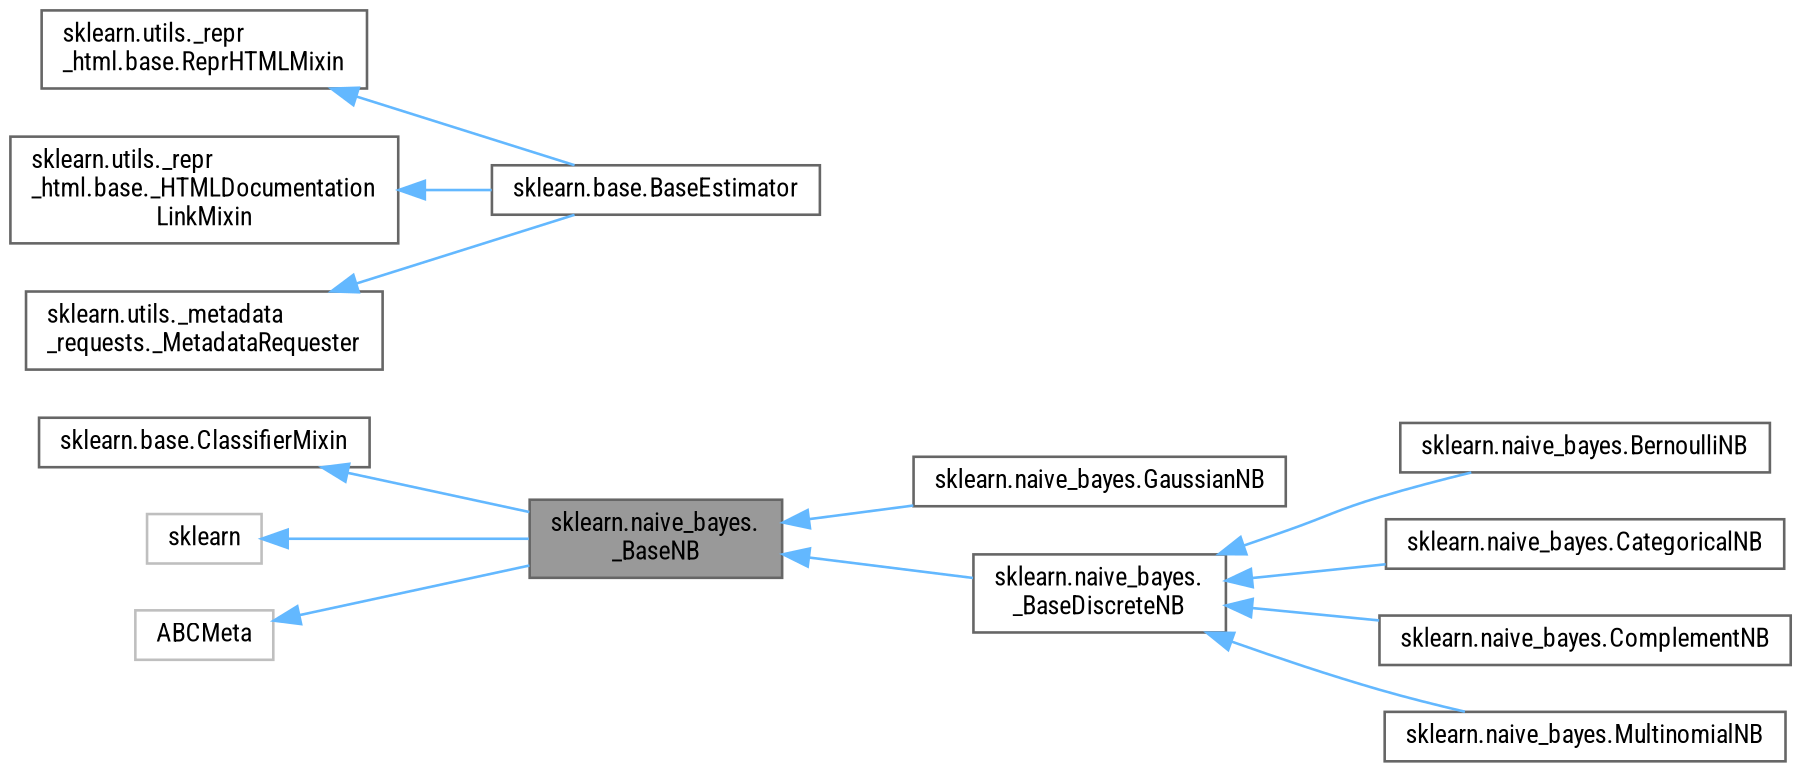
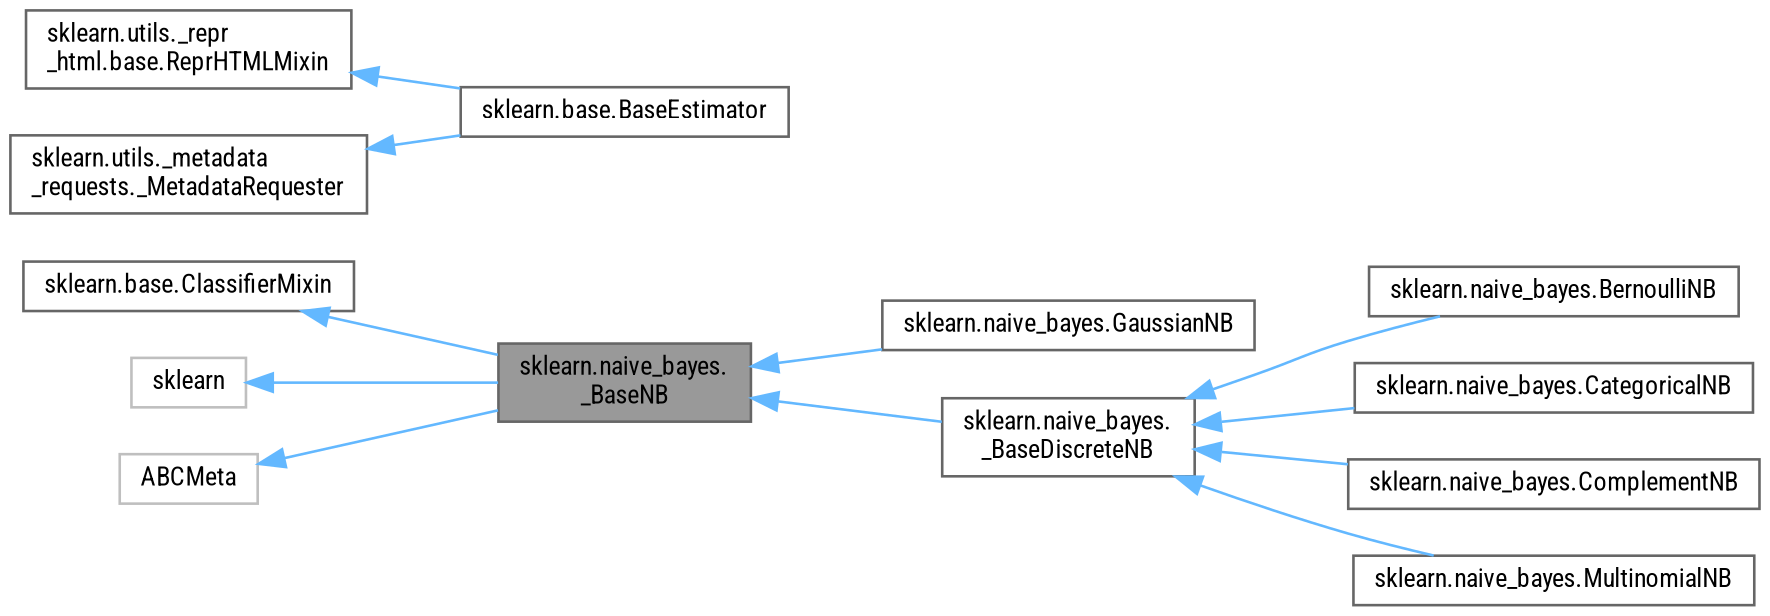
node "sklearn.utils._repr _html.base._HTMLDocumentation LinkMixin": removed
